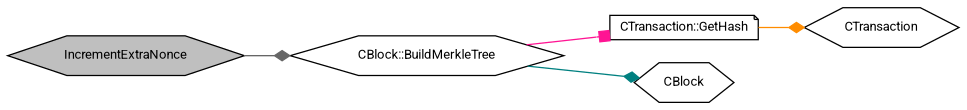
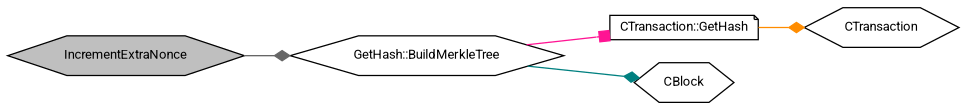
node "CBlock::BuildMerkleTree": label "CBlock::BuildMerkleTree" -> "GetHash::BuildMerkleTree"
